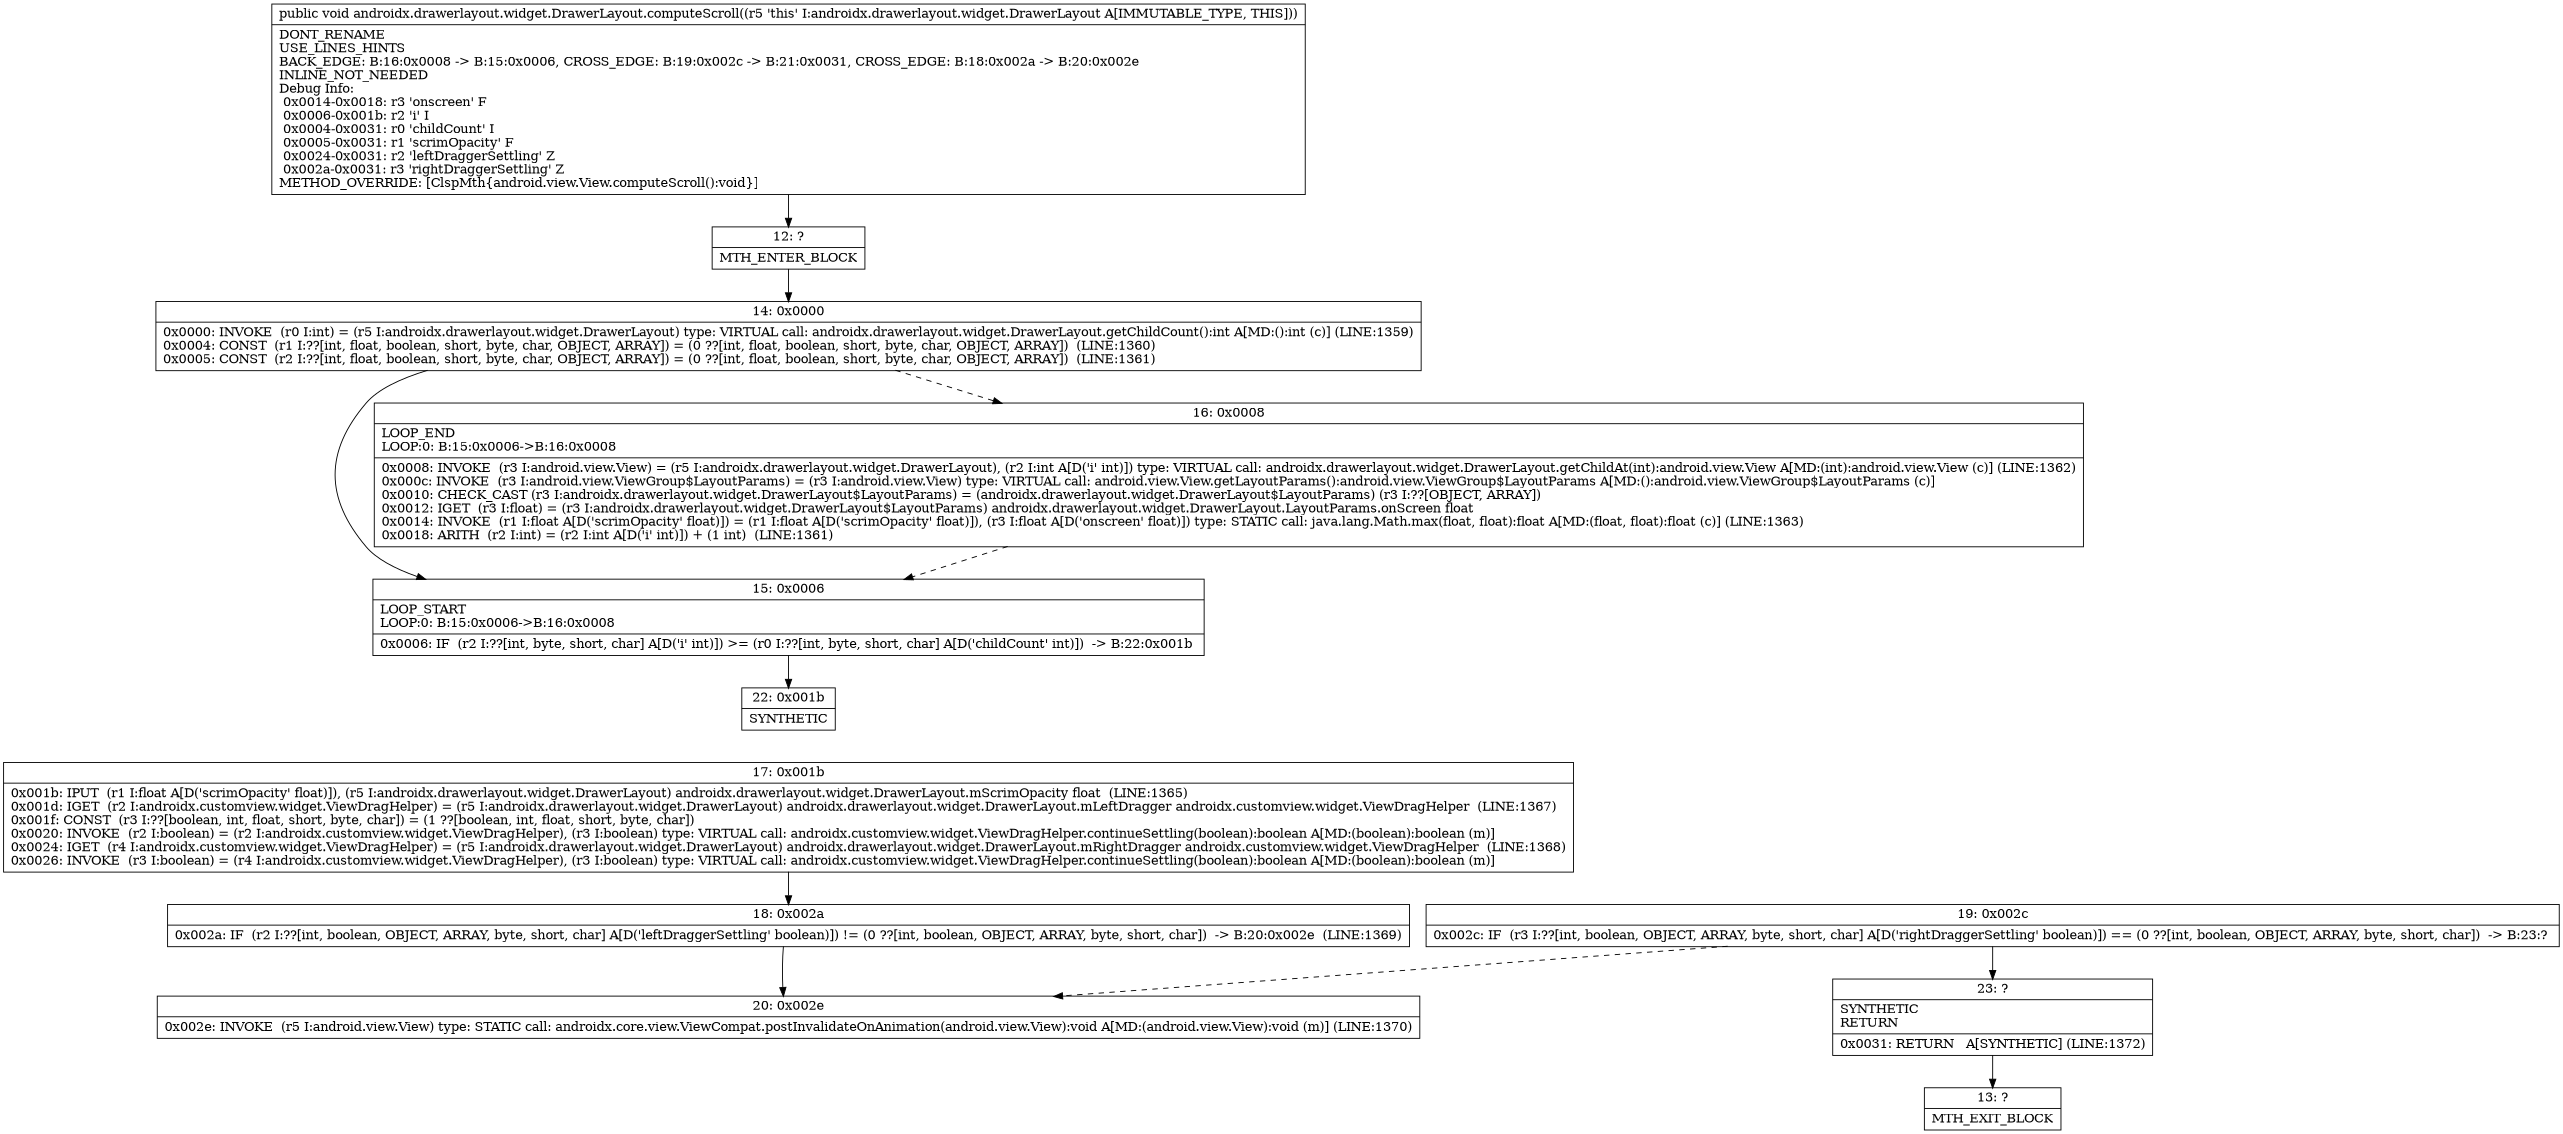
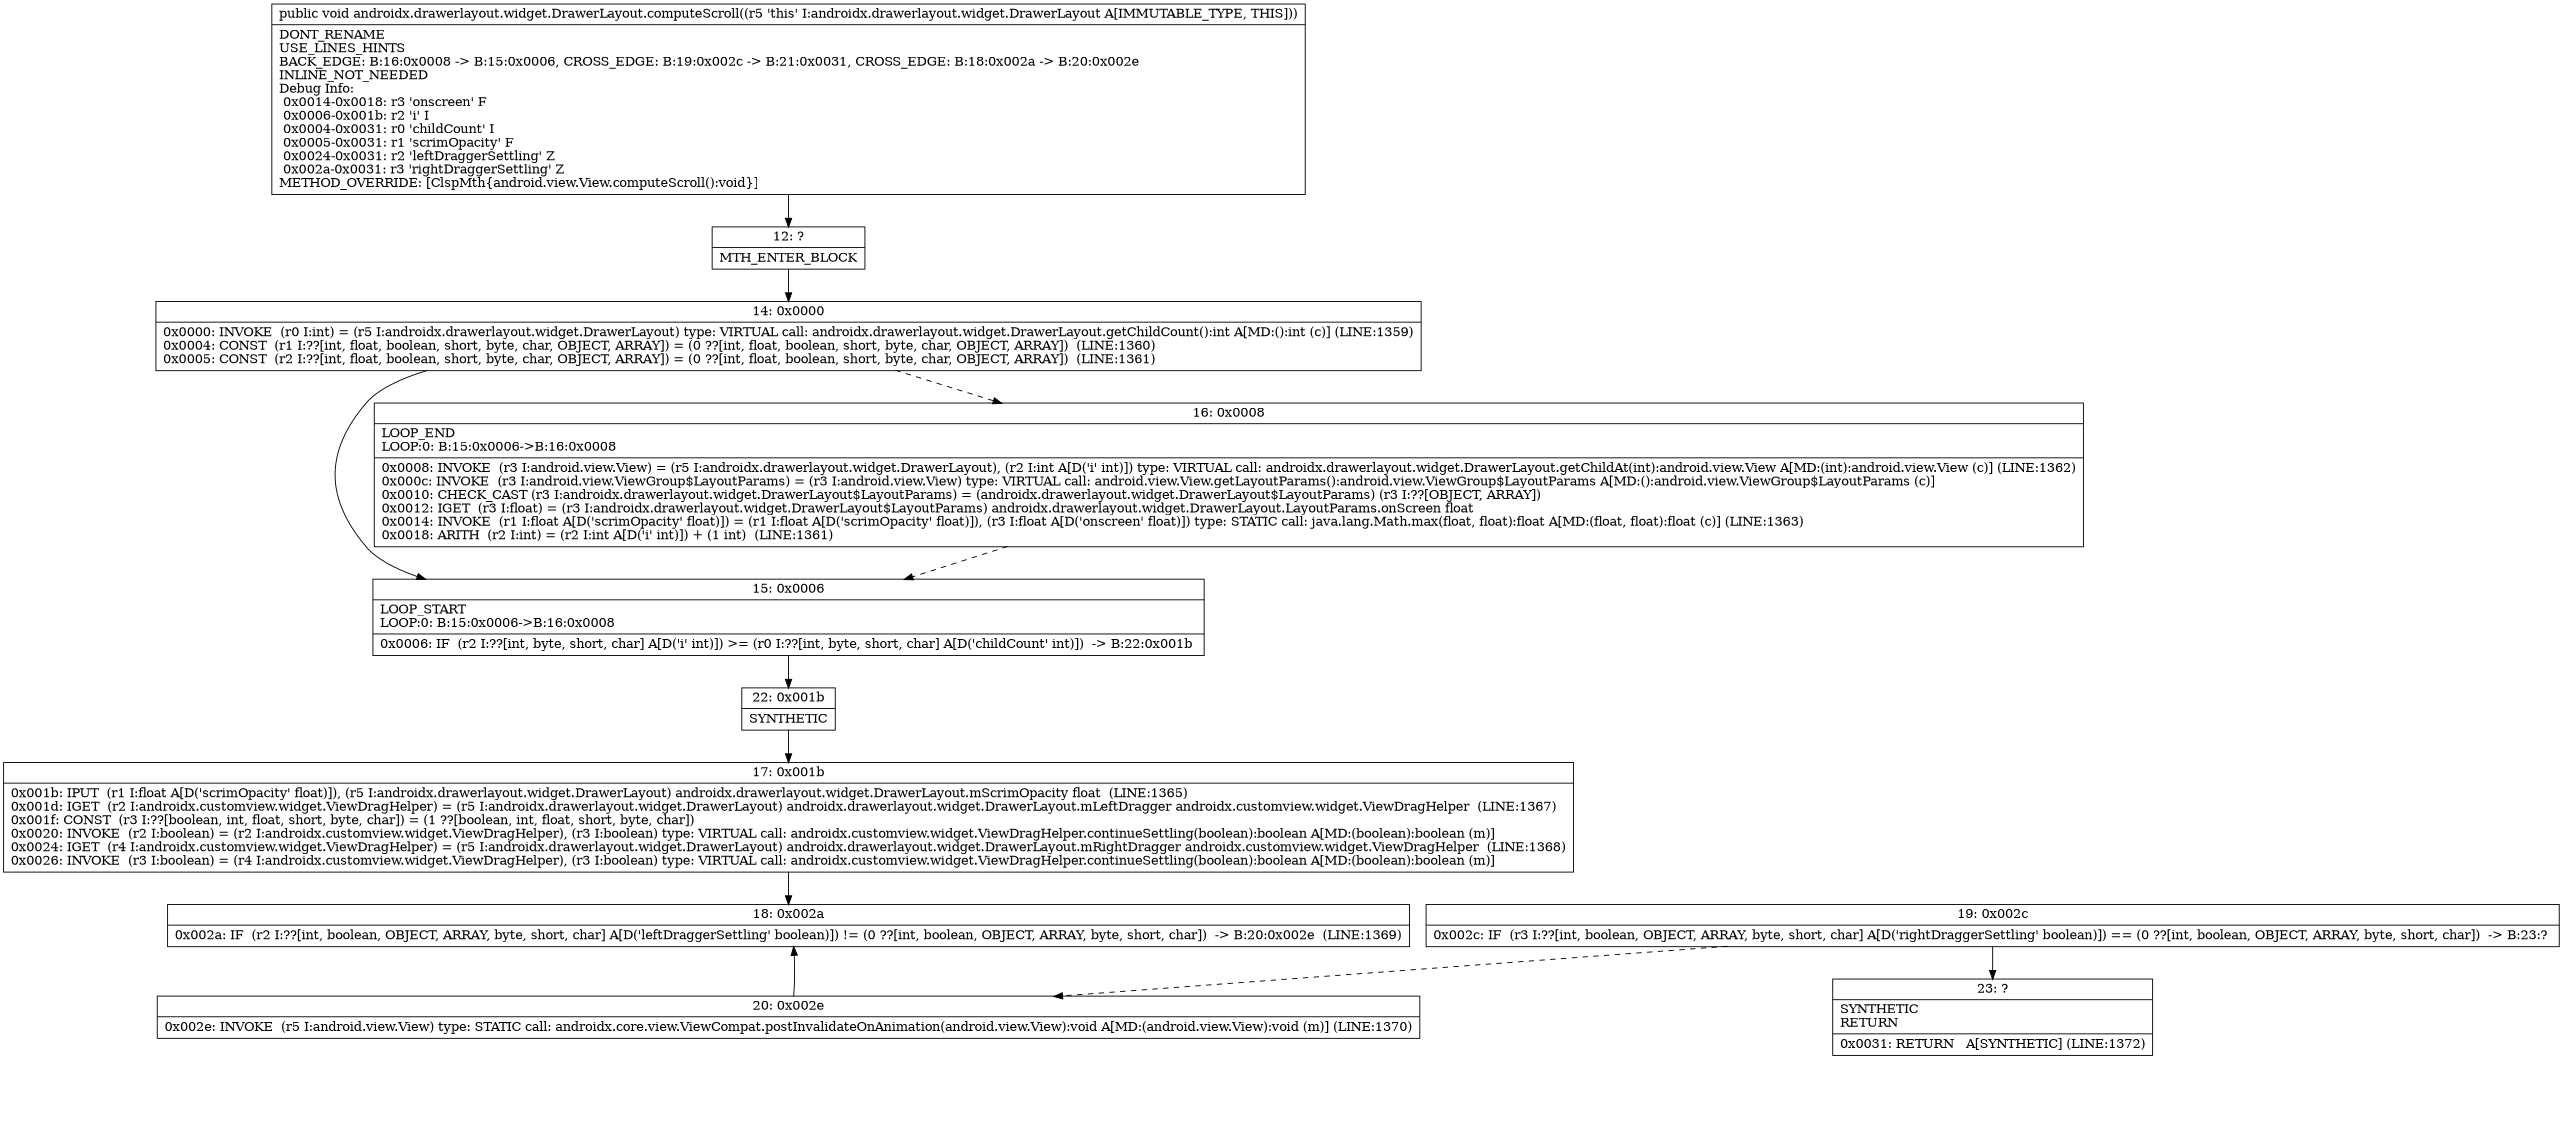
edge "22: 0x001b" -> "17: 0x001b": added
edge "18: 0x002a" -> "20: 0x002e": reversed
node "13: ?": removed
